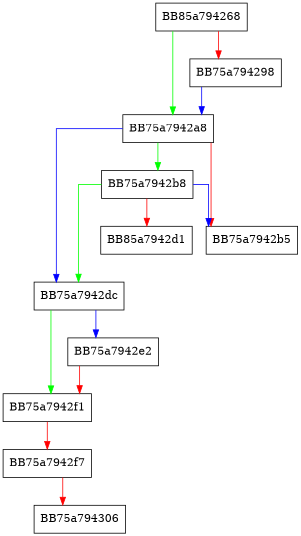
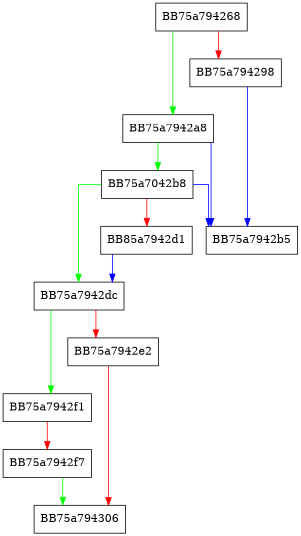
node "BB85a794268": label "BB85a794268" -> "BB75a794268"
edge "BB75a794298" -> "BB75a7942a8": now "BB75a794298" -> "BB75a7942b5"
edge "BB75a7942a8" -> "BB75a7942dc": now "BB85a7942d1" -> "BB75a7942dc"
edge "BB75a7942a8" -> "BB75a7942b5": color red -> blue
node "BB75a7942b8": label "BB75a7942b8" -> "BB75a7042b8"
edge "BB75a7942dc" -> "BB75a7942e2": color blue -> red
edge "BB75a7942e2" -> "BB75a7942f1": now "BB75a7942e2" -> "BB75a794306"
edge "BB75a7942f7" -> "BB75a794306": color red -> green
